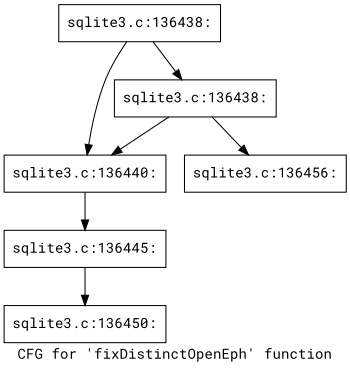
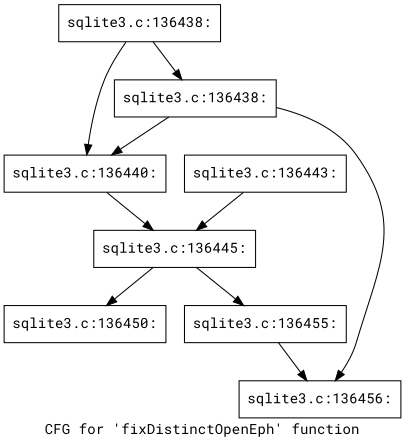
node "sqlite3.c:136443:": added
node "sqlite3.c:136455:": added
